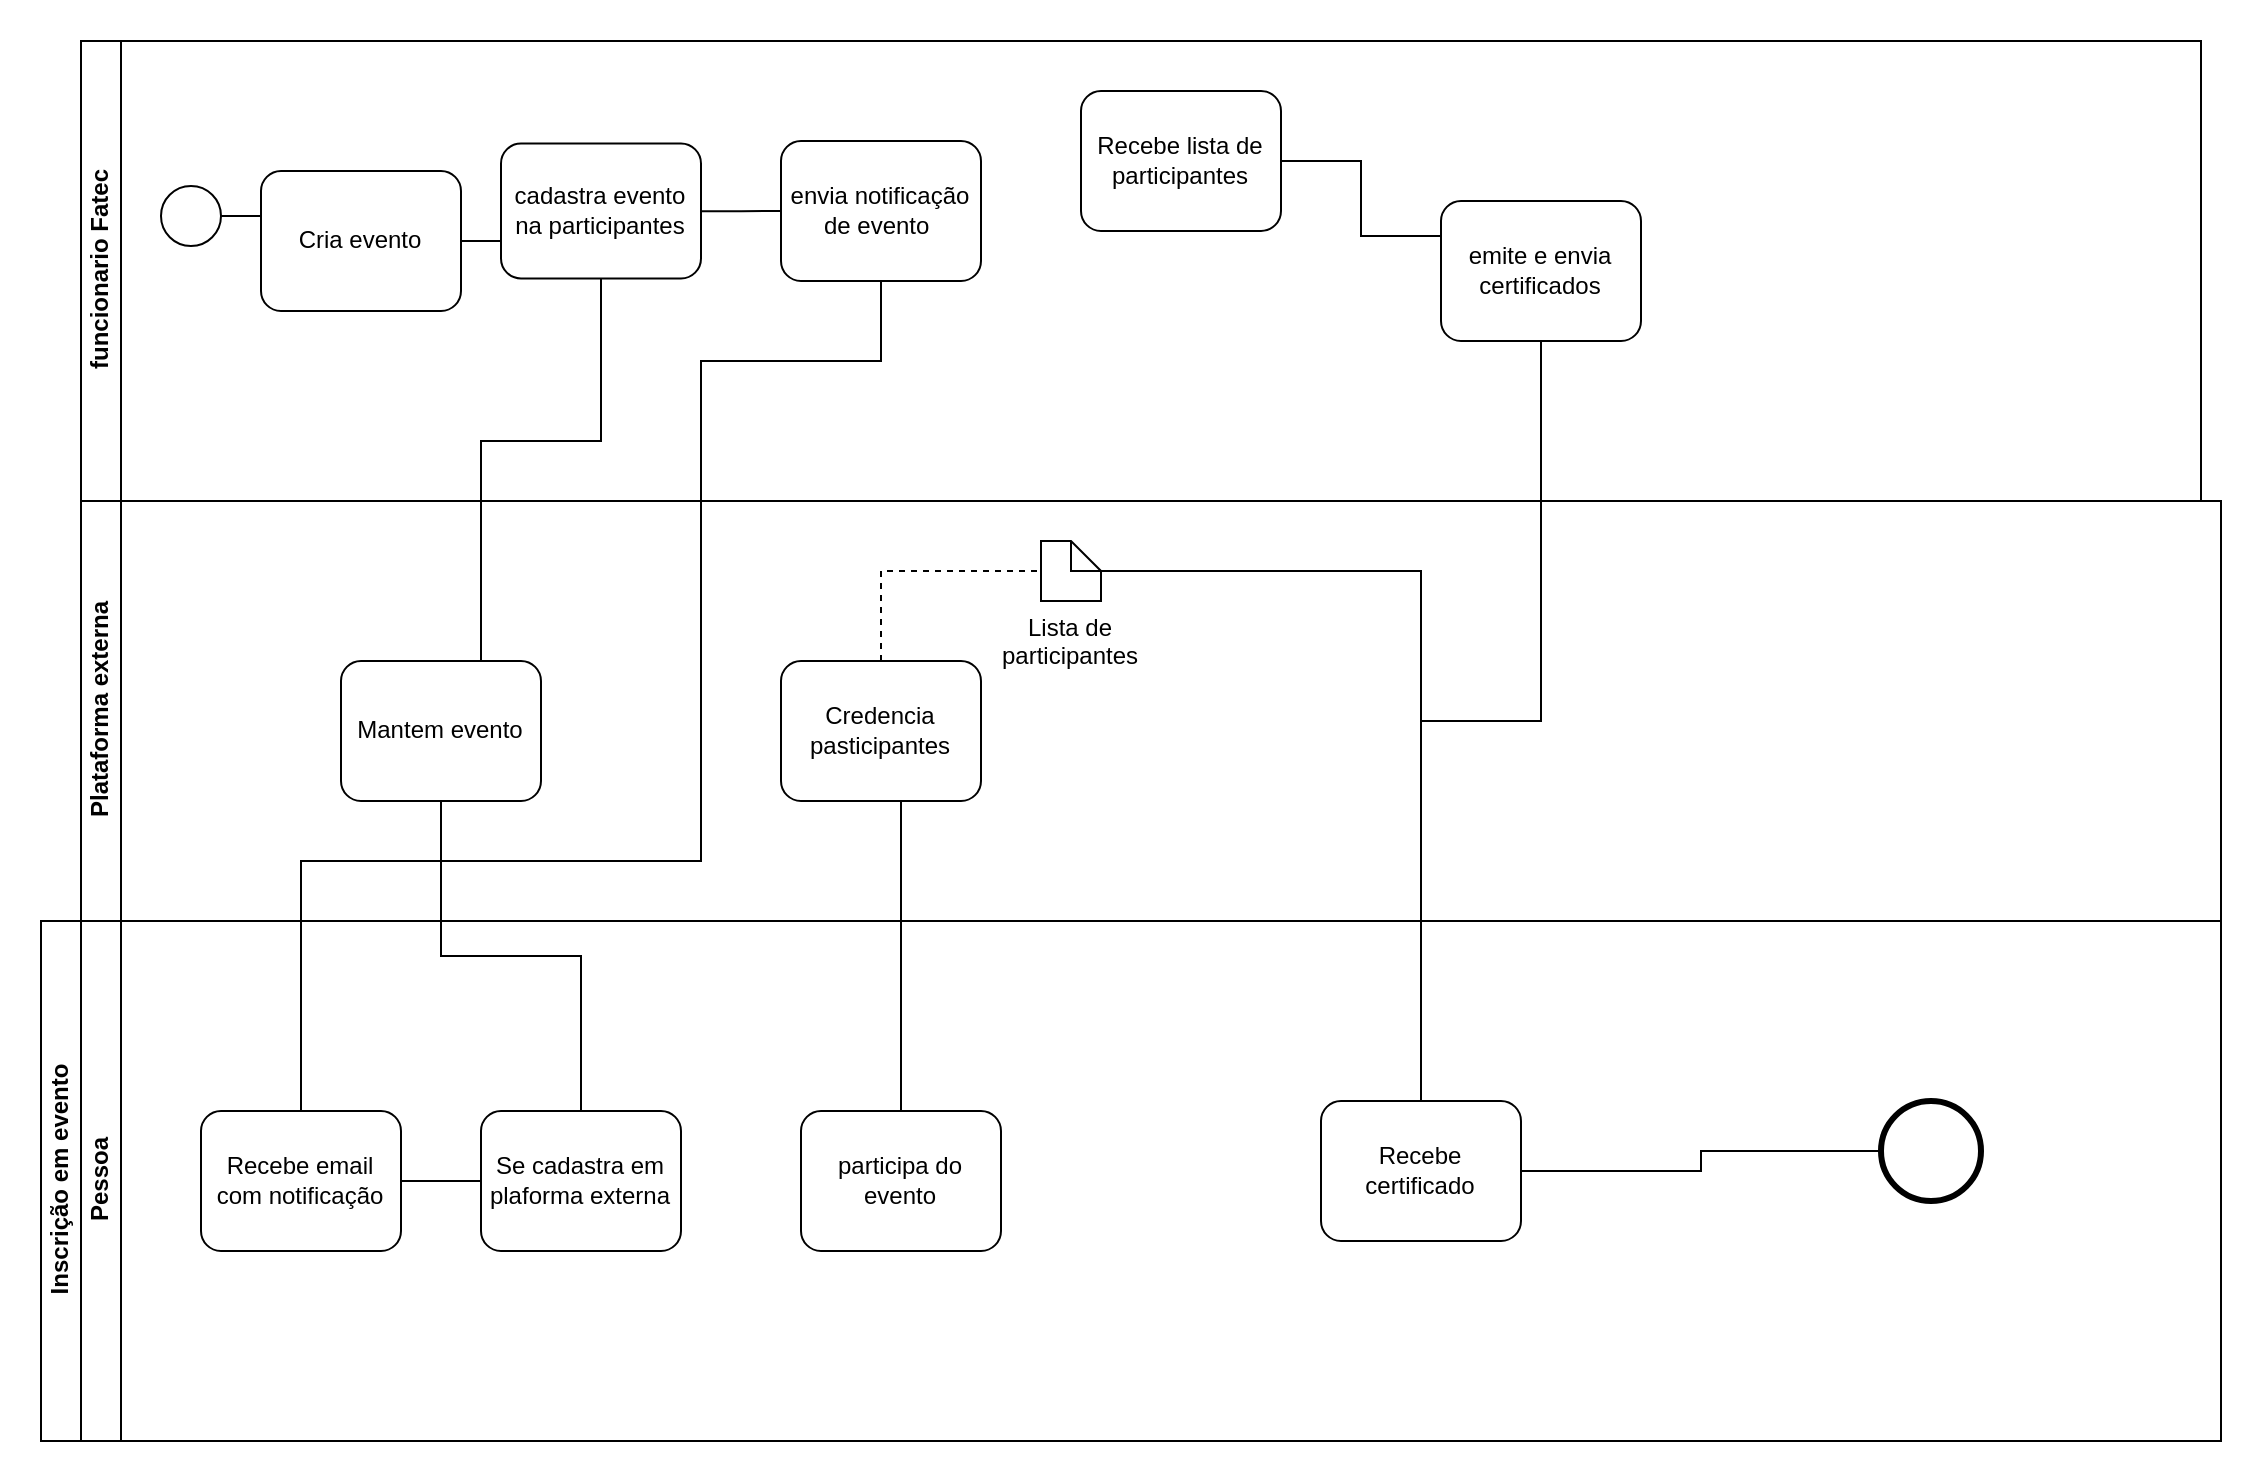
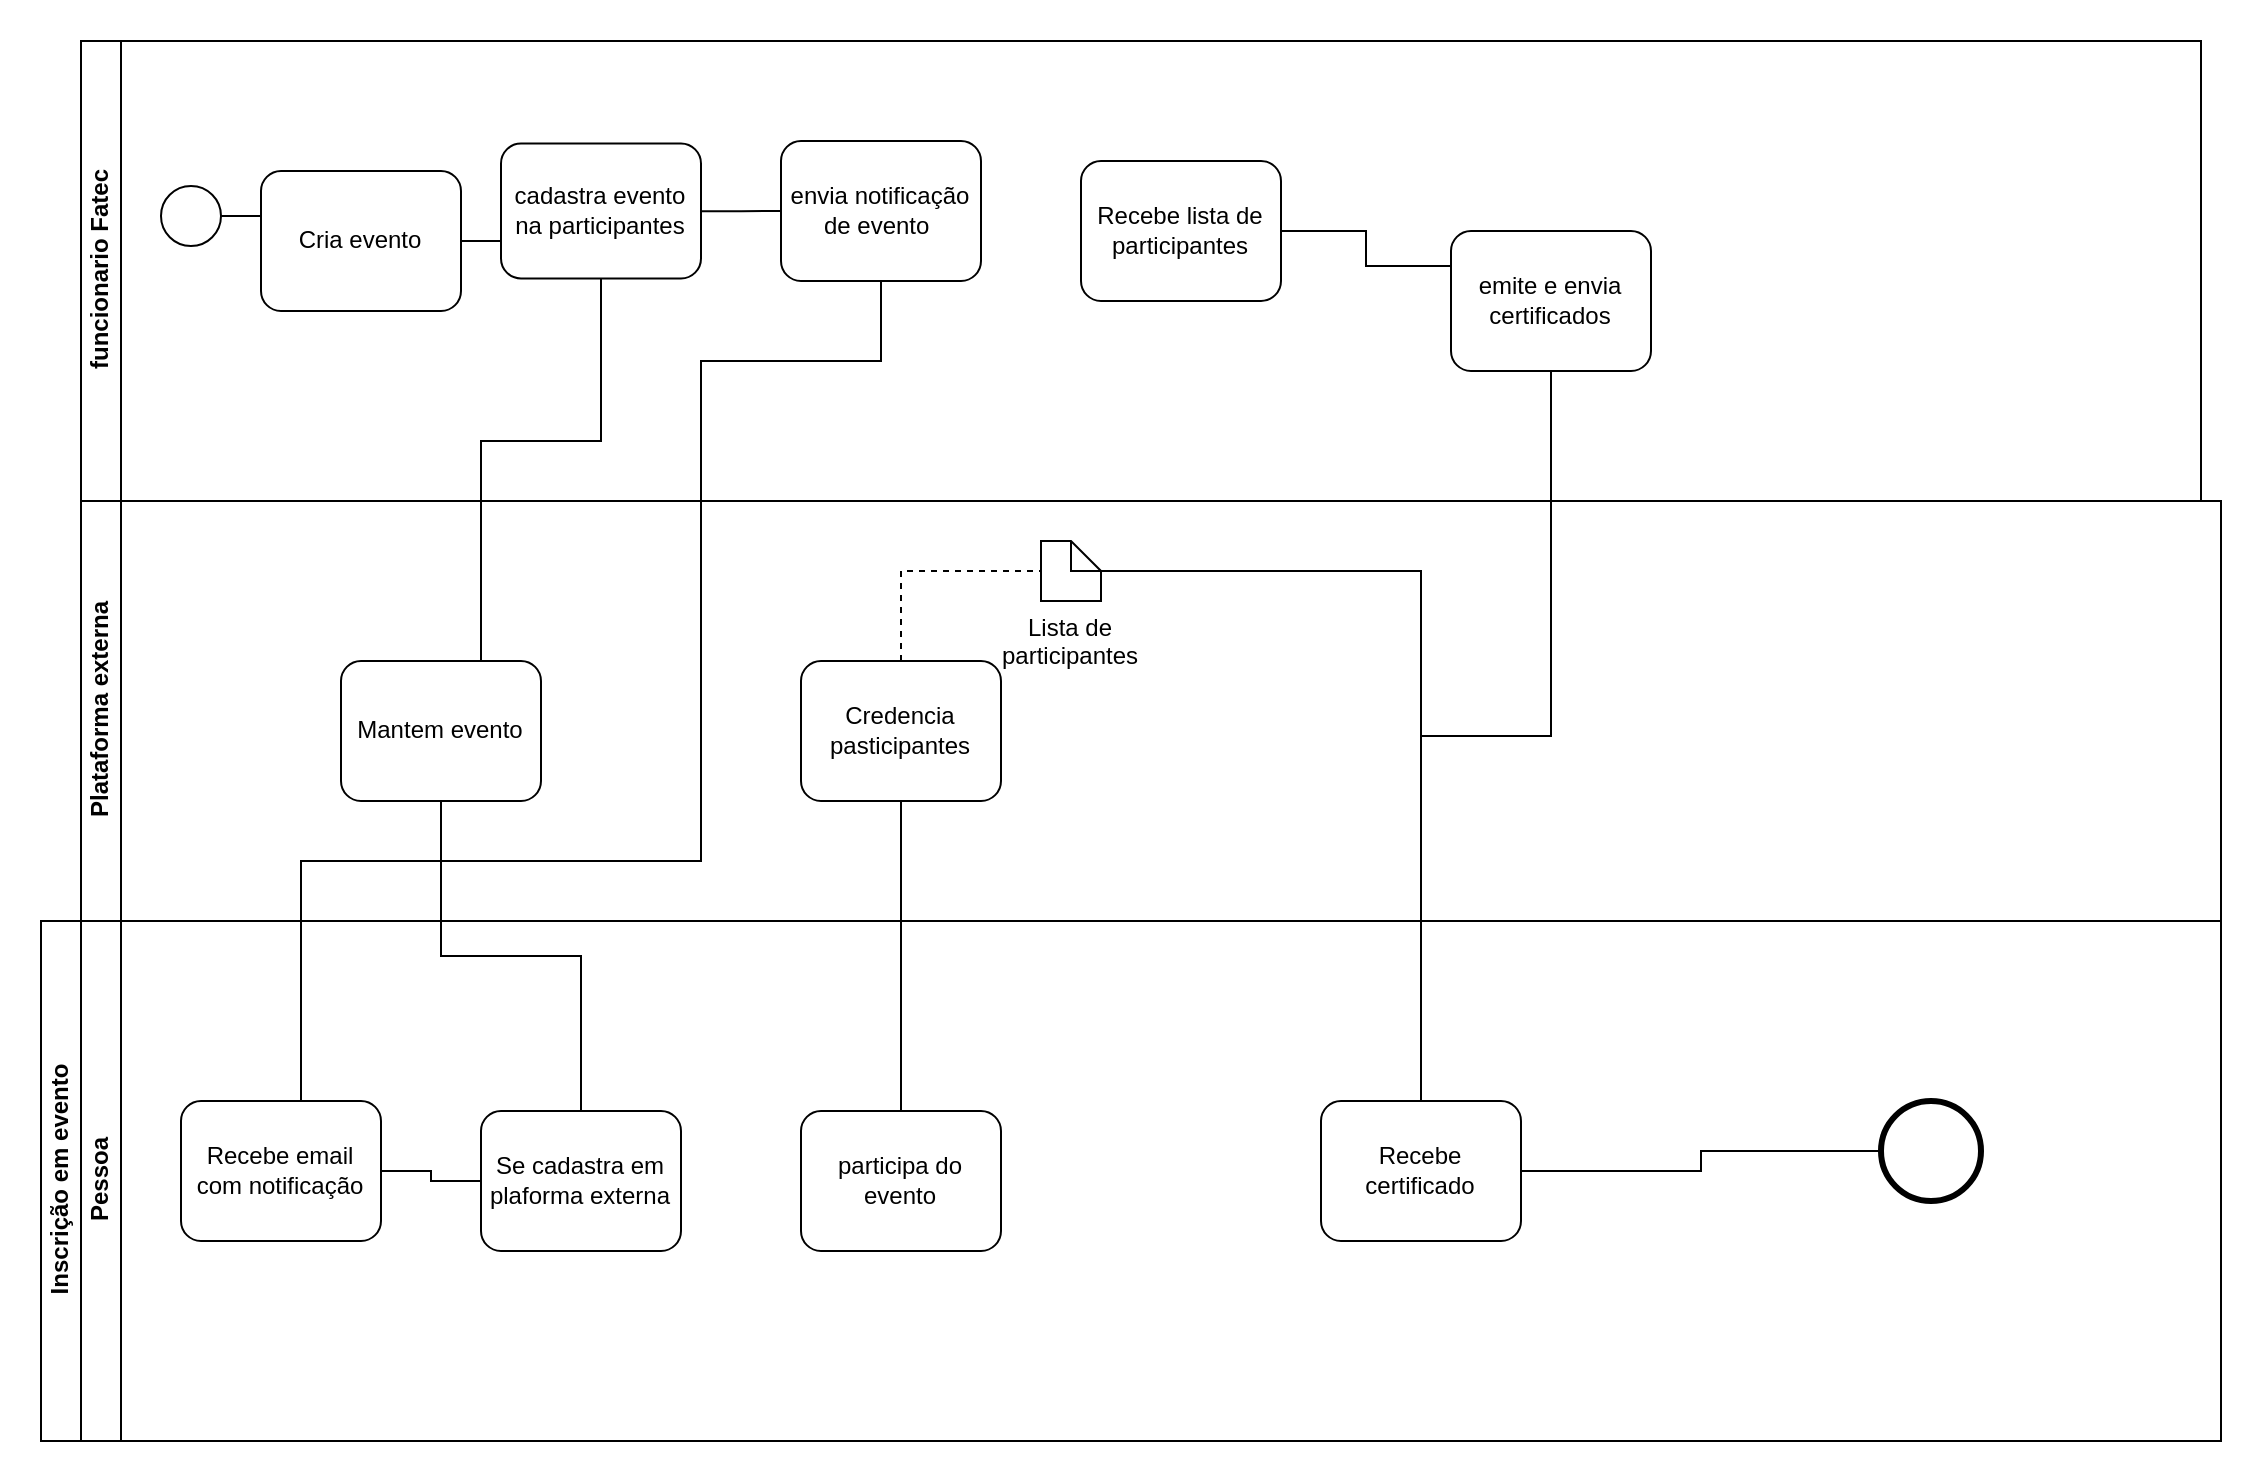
node "Recebe lista de participantes": moved (1181, 161) -> (1181, 231)
node "emite e envia certificados": moved (1541, 271) -> (1551, 301)
node "Credencia pasticipantes": moved (881, 731) -> (901, 731)
node "Recebe email com notificação": moved (301, 1181) -> (281, 1171)
